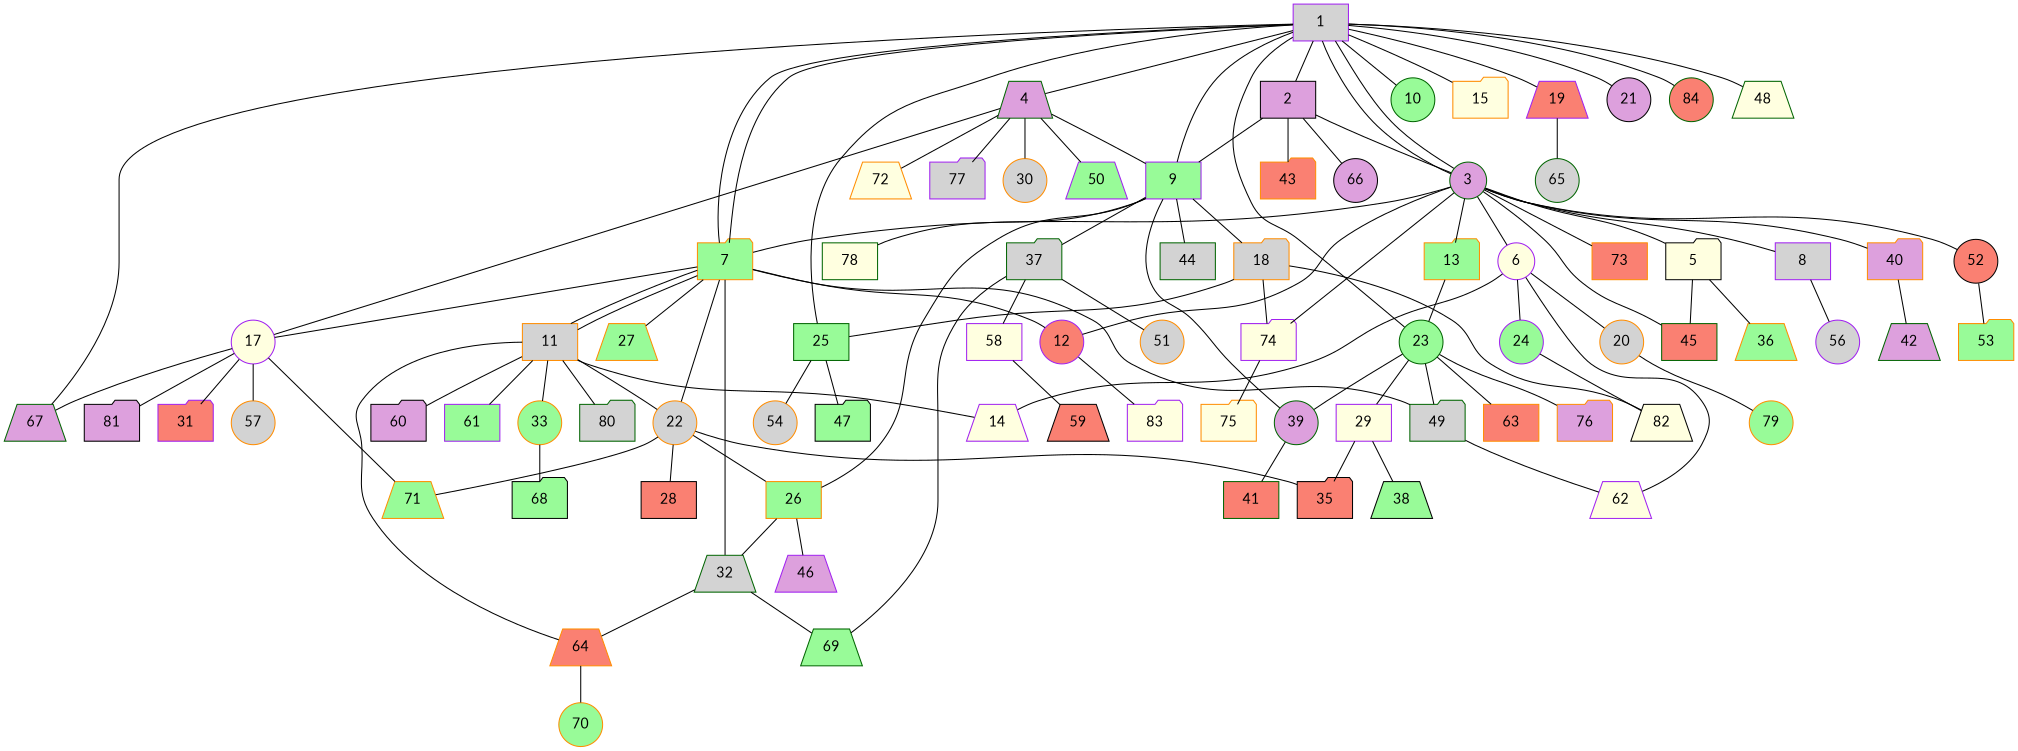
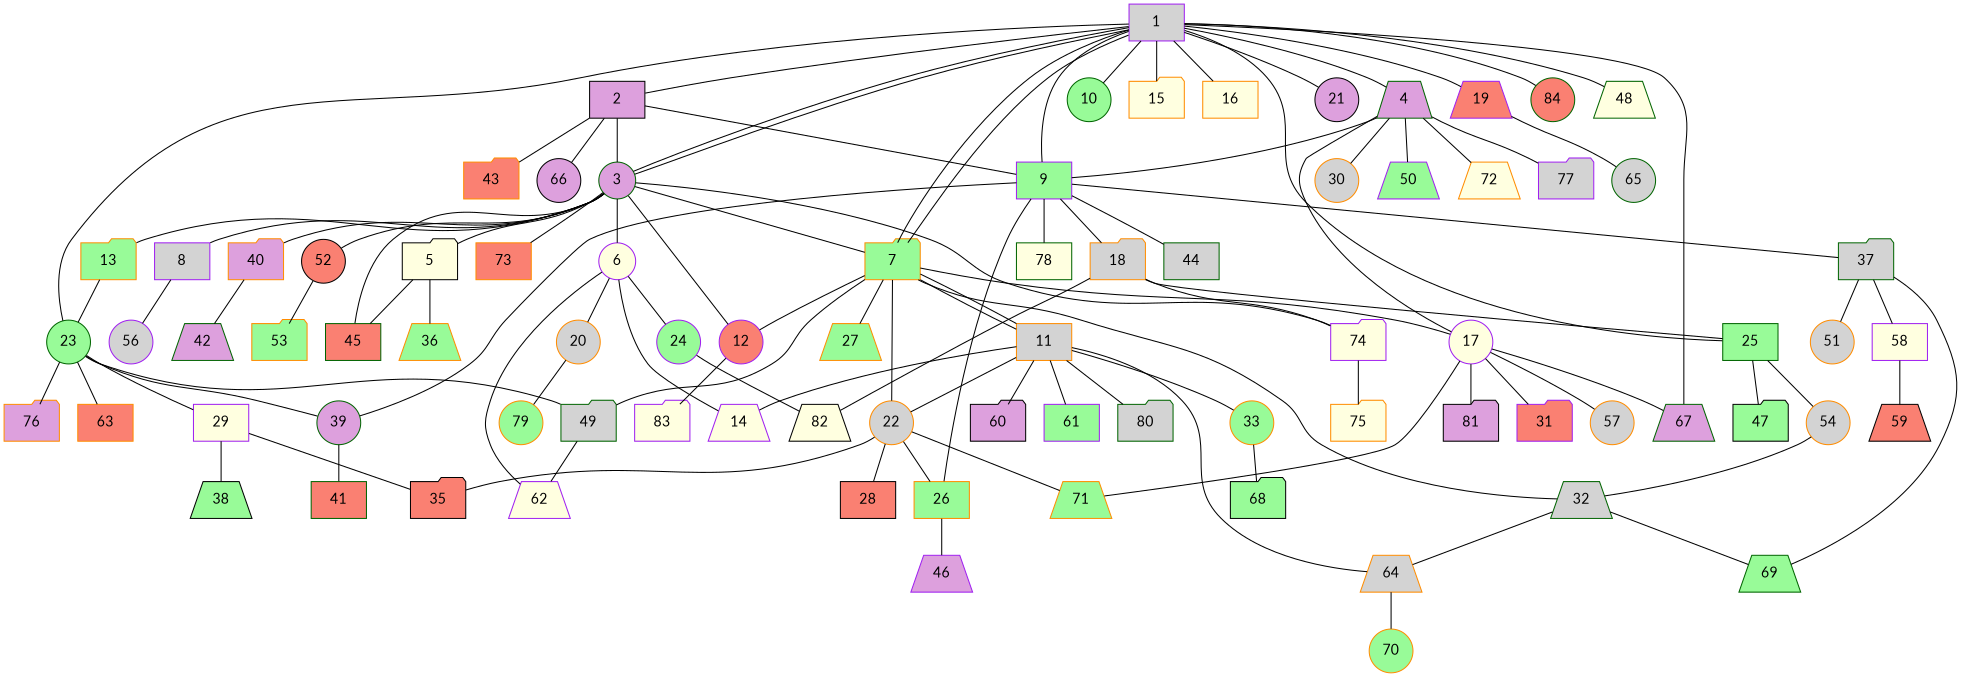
node "16": added
edge "26" -- "32": now "54" -- "32"
node "64": fillcolor salmon -> lightgrey
